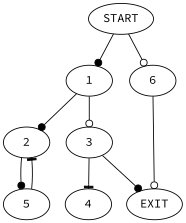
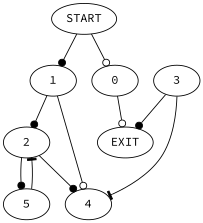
node "6": label "6" -> "0"
edge "1" -> "3": now "1" -> "4"
edge "2" -> "4": added
